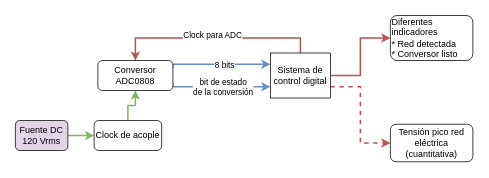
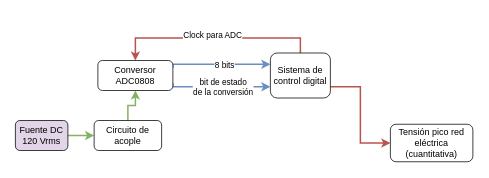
node "Diferentes indicadores * Red detectada * Conversor listo": removed
edge "Sistema de control digital" -> "Diferentes indicadores * Red detectada * Conversor listo": removed
node "Sistema de control digital": shape rectangle -> rounded rectangle
edge "Sistema de control digital" -> "Tensión pico red eléctrica (cuantitativa)": style dashed -> solid
node "Clock de acople": label "Clock de acople" -> "Circuito de acople"
